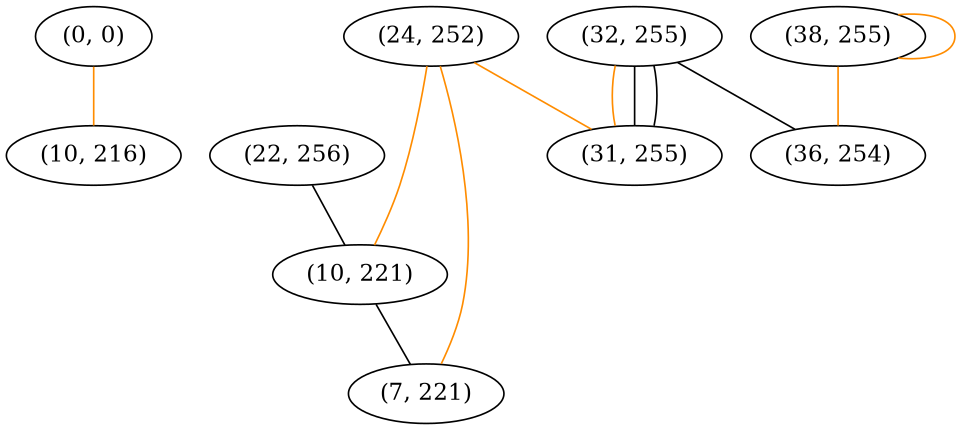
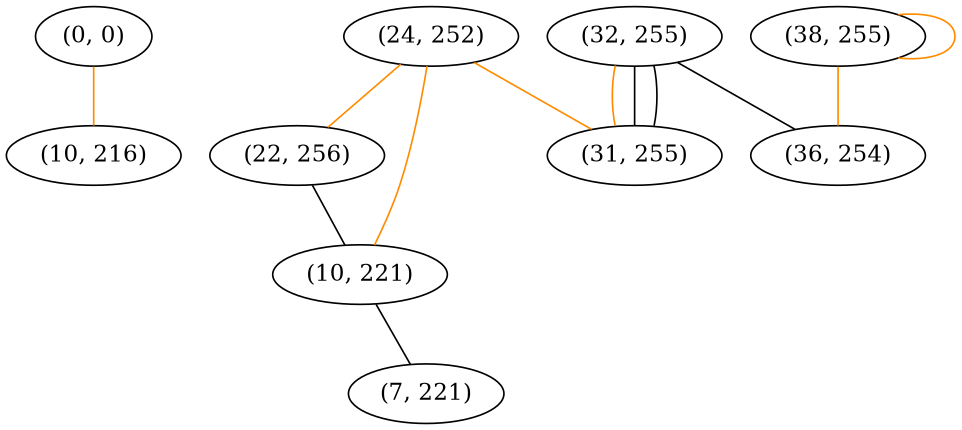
edge "(24, 252)" -- "(7, 221)": now "(24, 252)" -- "(22, 256)"
